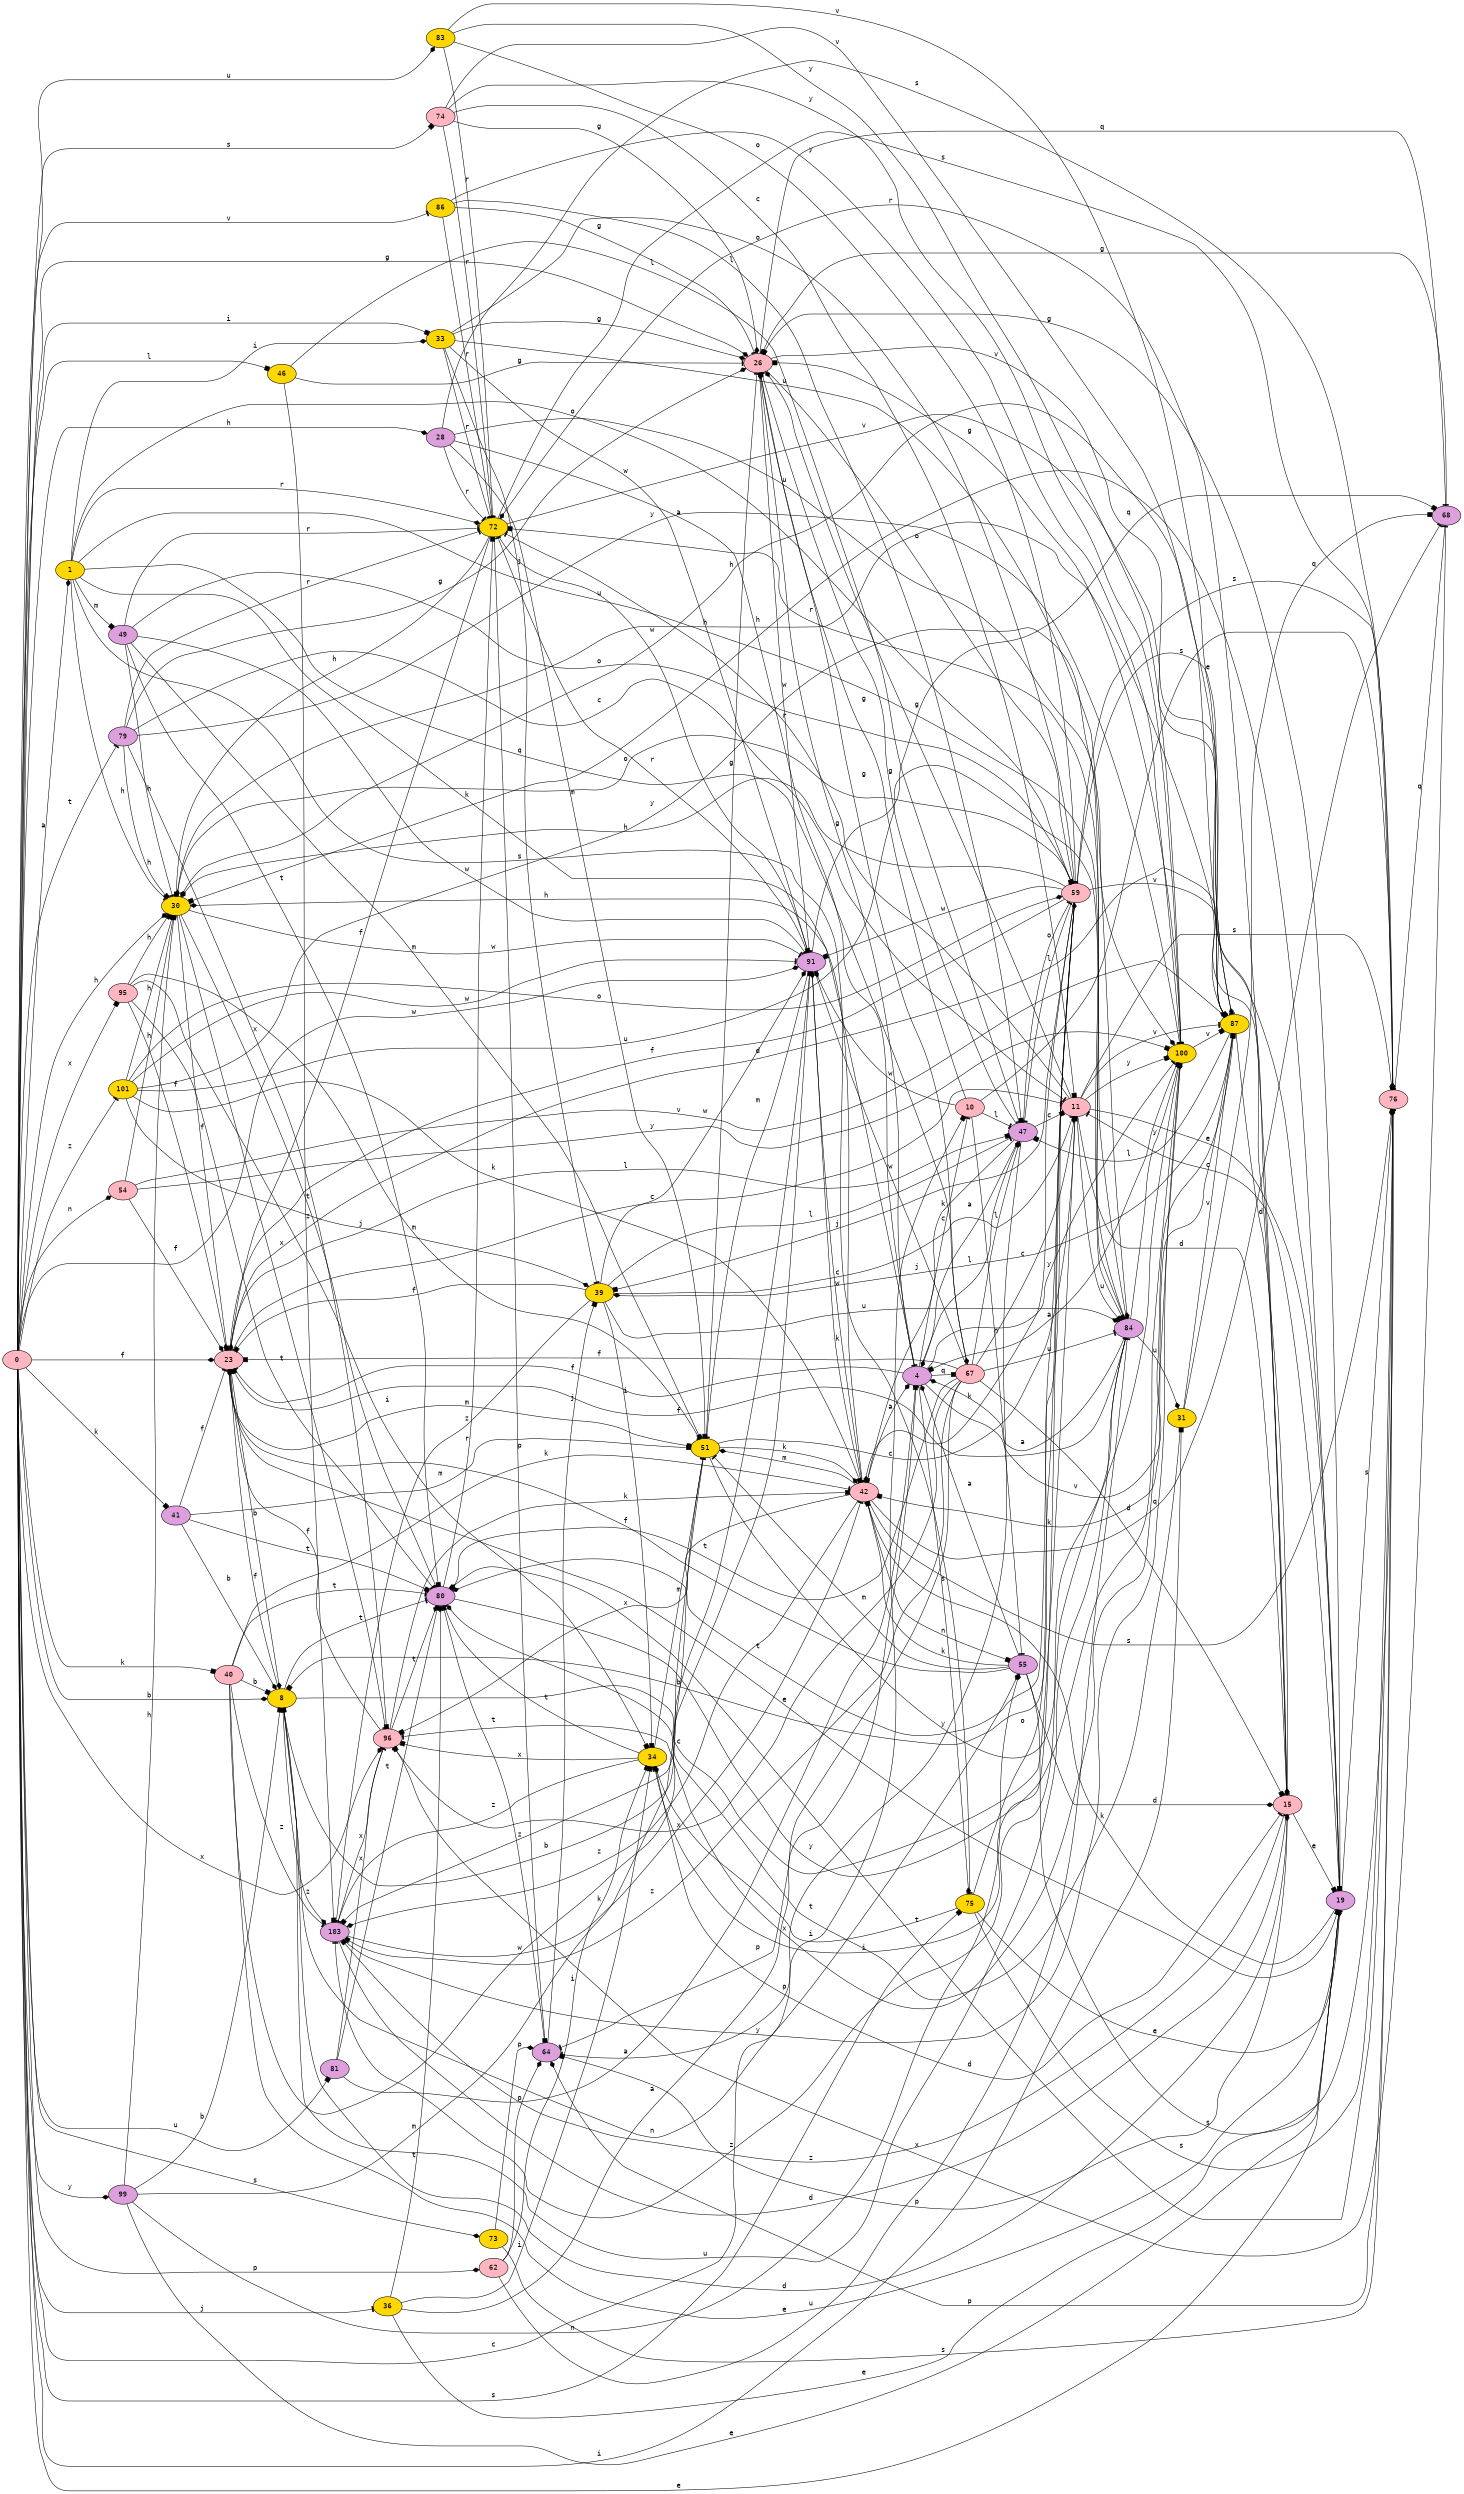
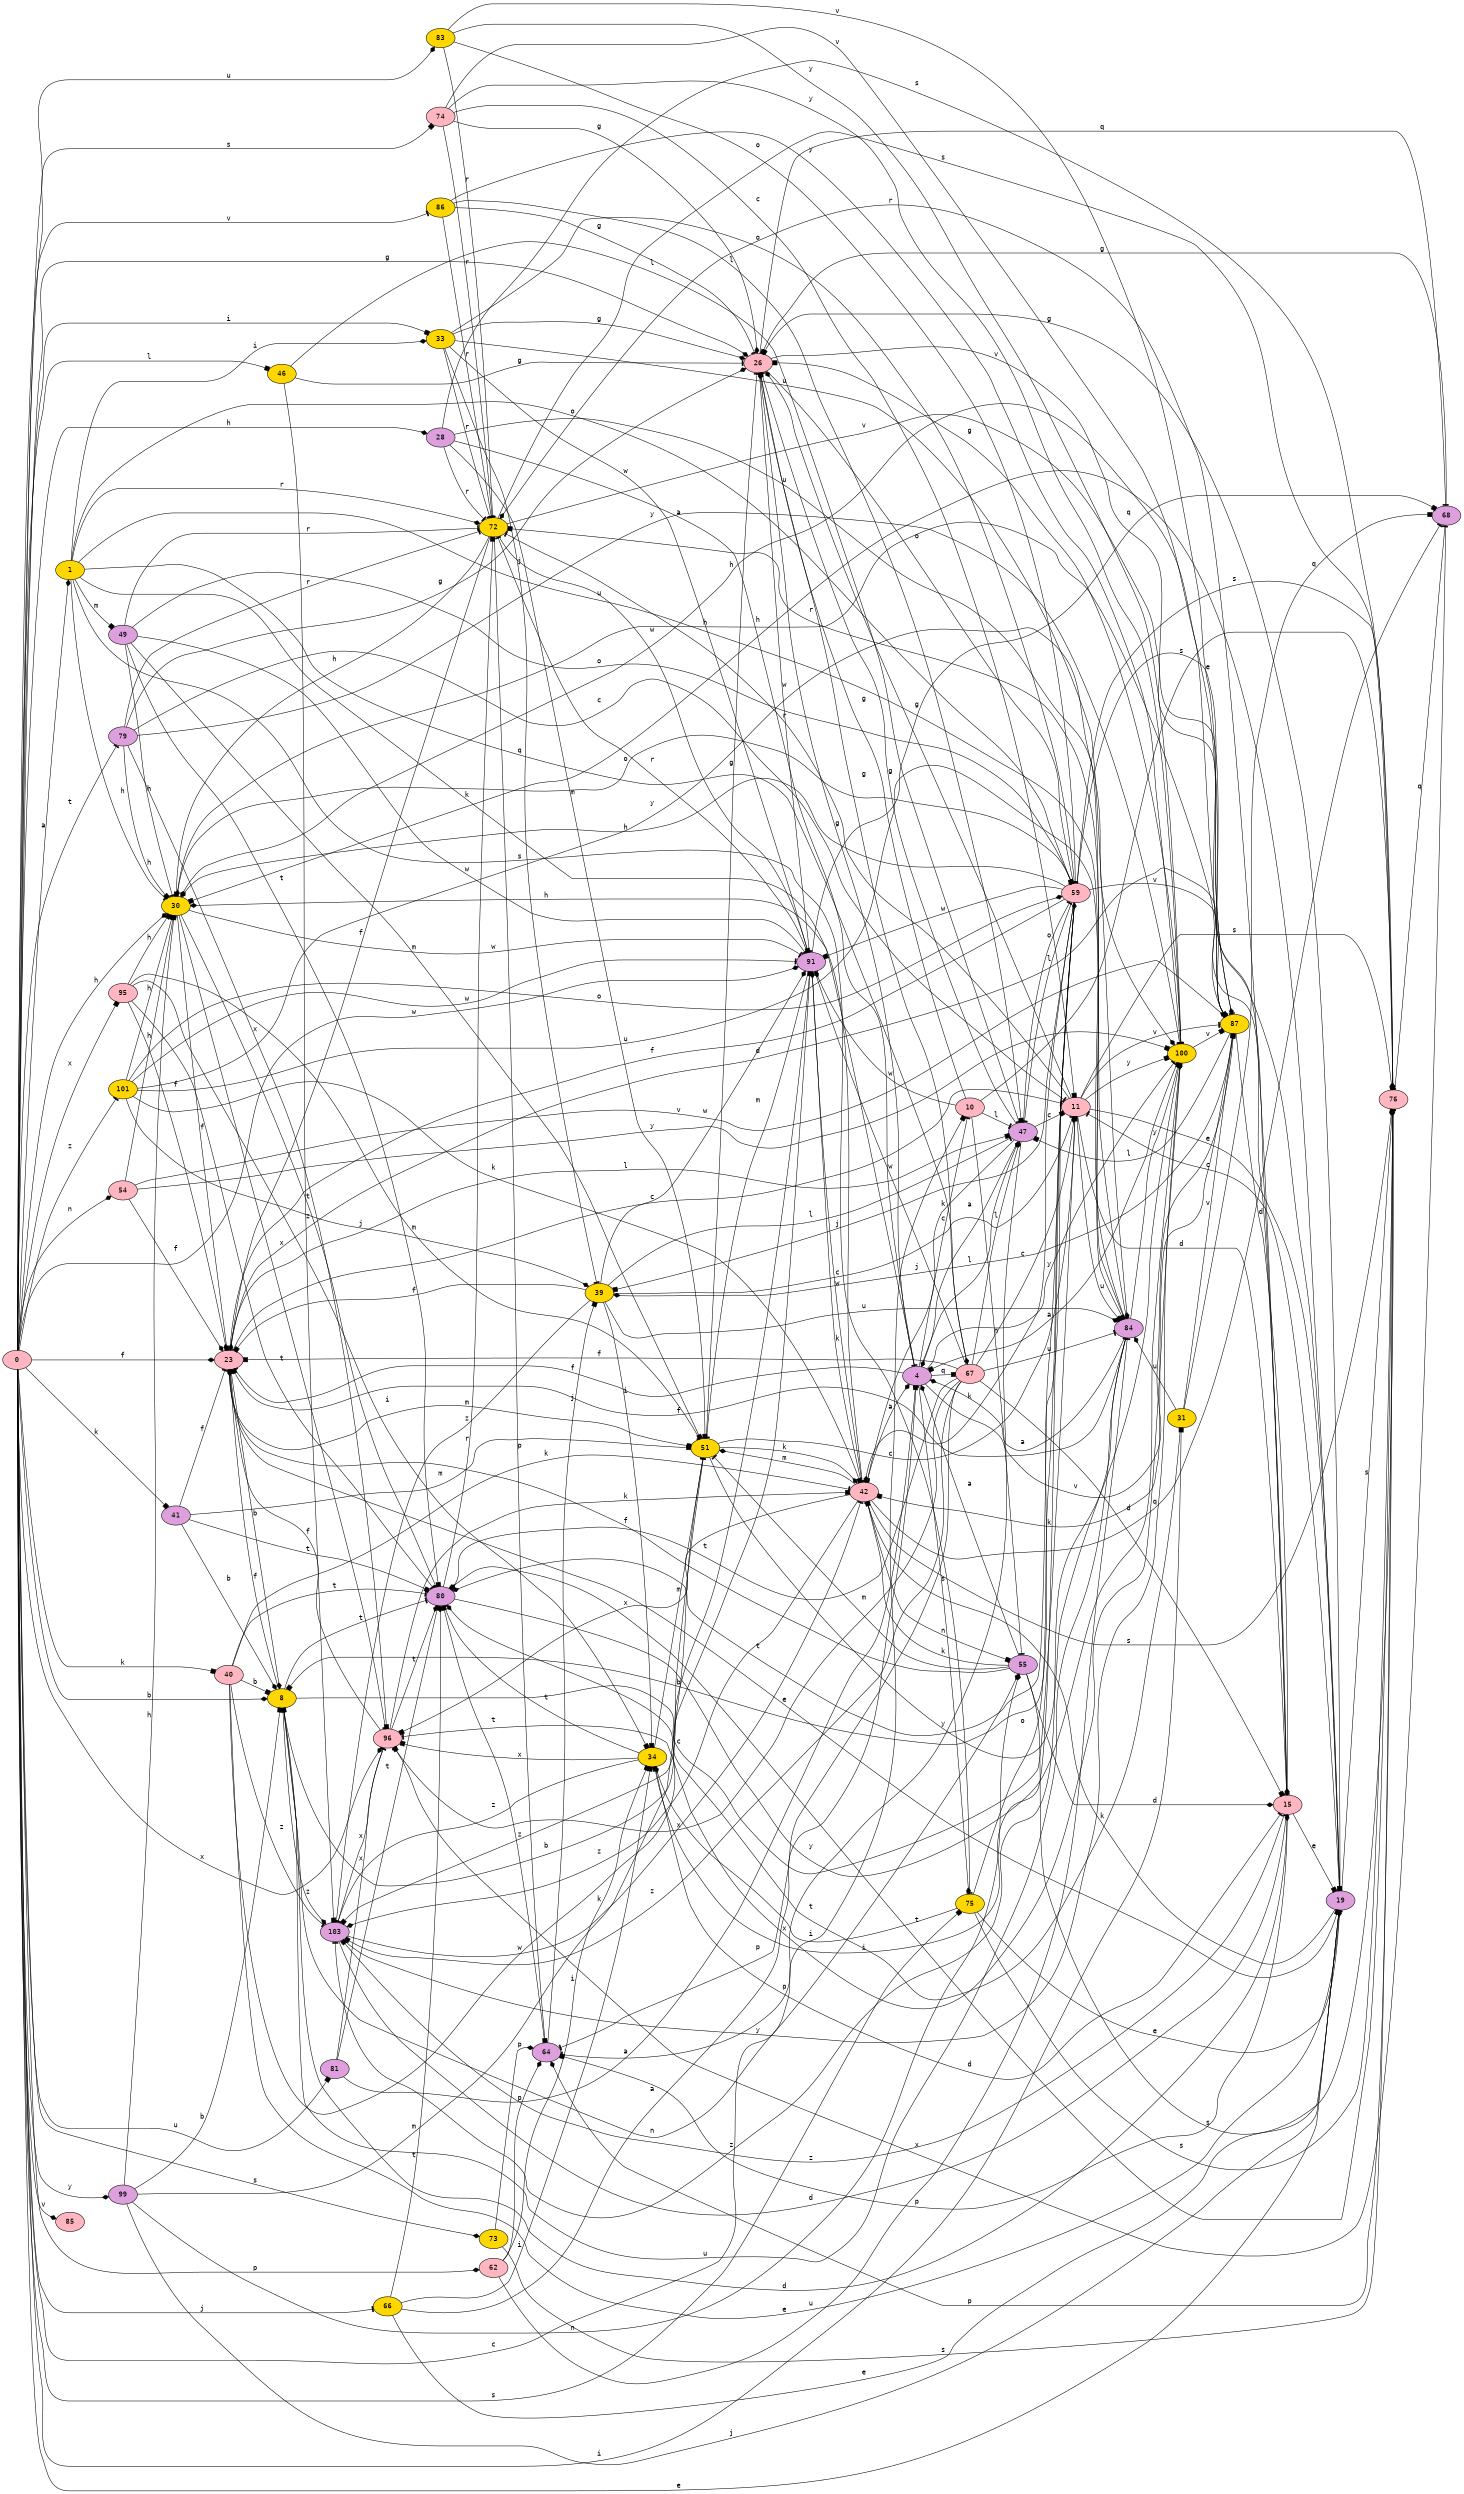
edge "84" -> "31": reversed
node "85": added
node "36": label "36" -> "66"
edge "99" -> "19": label "e" -> "j"
